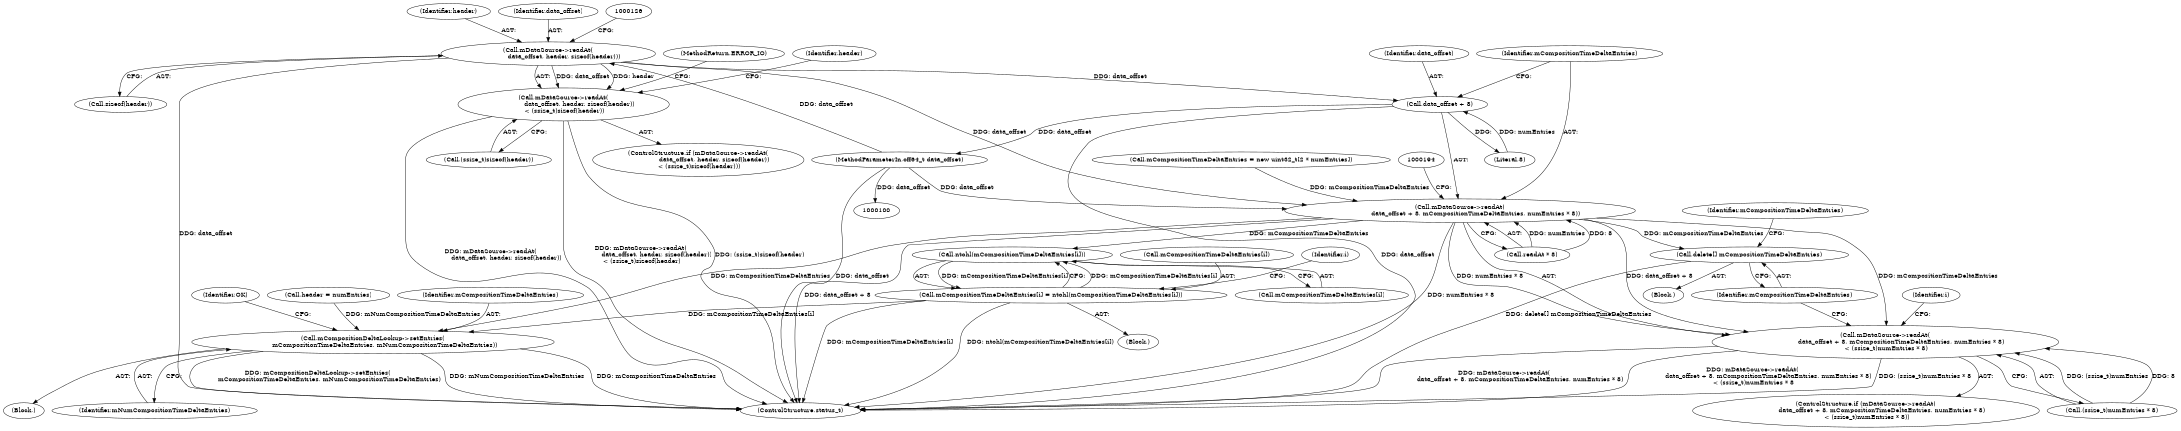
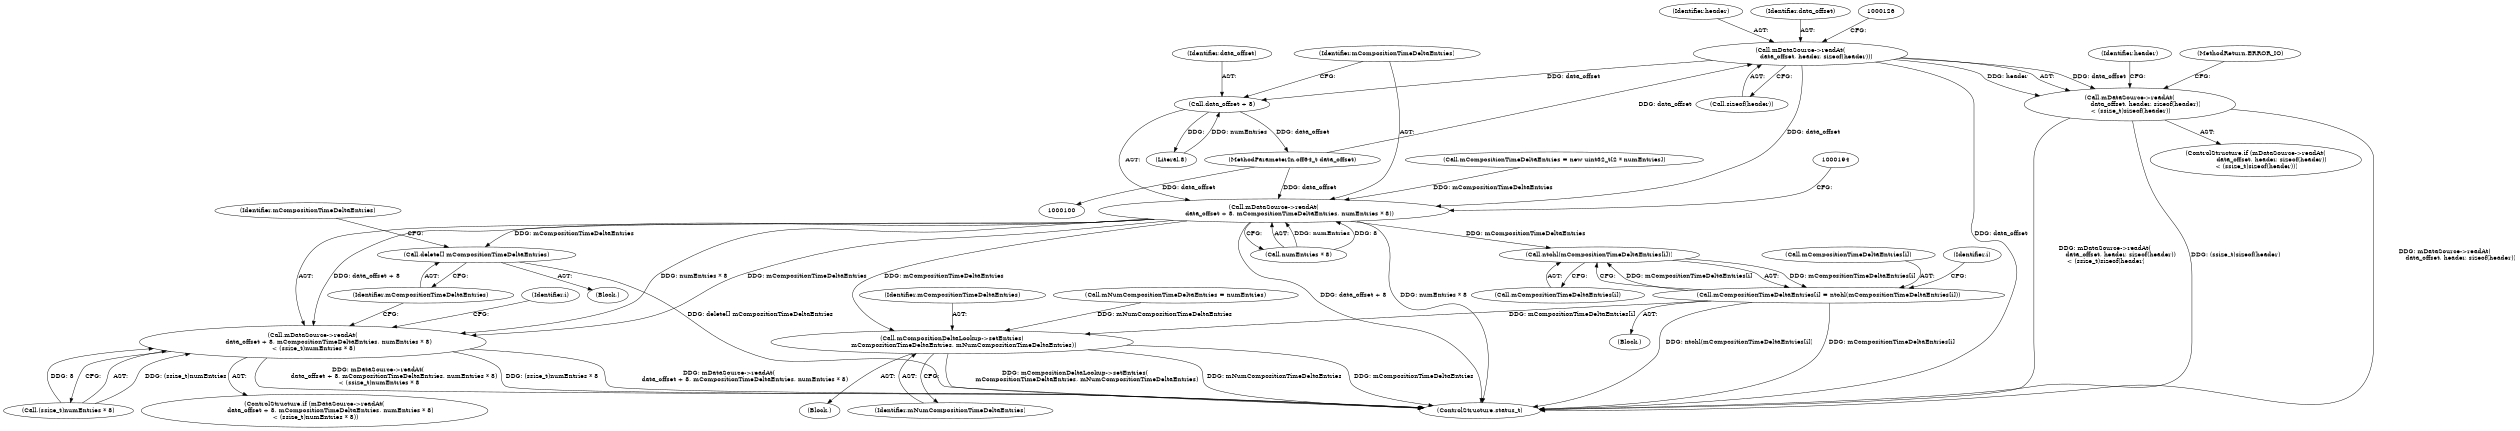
node "(Call,(ssize_t)sizeof(header))": removed
edge "(Call,data_offset + 8)" -> "(ControlStructure,status_t)": removed, label "DDG: data_offset"
node "(Call,readAt * 8)": label "(Call,readAt * 8)" -> "(Call,numEntries * 8)"
edge "(MethodParameterIn,off64_t data_offset)" -> "(ControlStructure,status_t)": removed, label "DDG: data_offset"
node "(Identifier,OK)": removed
node "(Call,header = numEntries)": label "(Call,header = numEntries)" -> "(Call,mNumCompositionTimeDeltaEntries = numEntries)"
